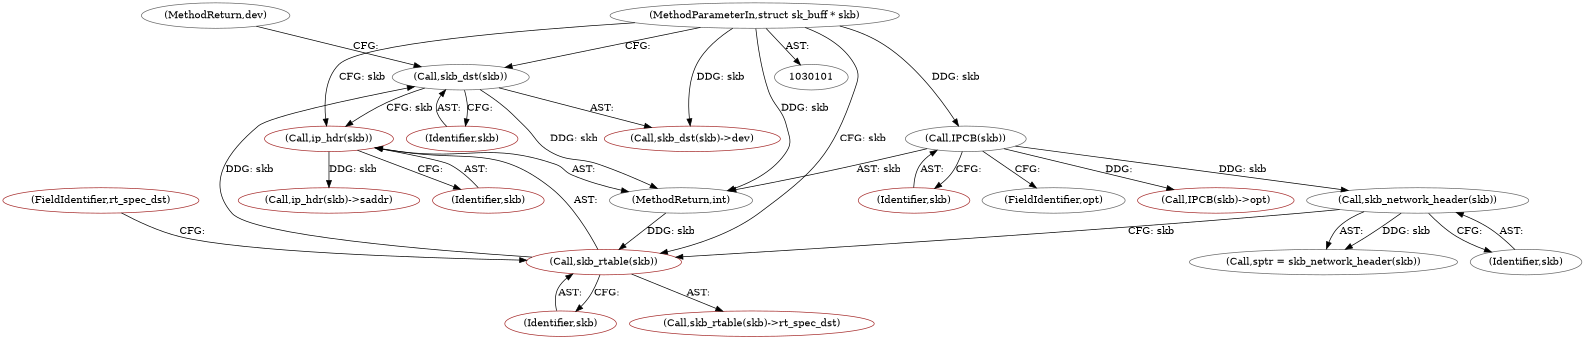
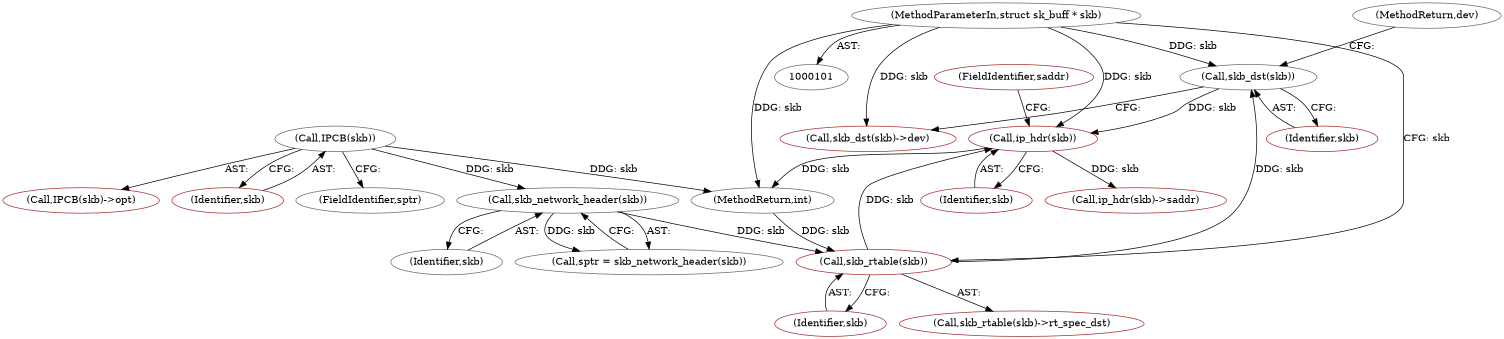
edge "(MethodParameterIn,struct sk_buff * skb)" -> "(Call,skb_dst(skb))": label "CFG: " -> "DDG: skb"
edge "(MethodParameterIn,struct sk_buff * skb)" -> "(Call,IPCB(skb))": removed, label "DDG: skb"
edge "(MethodParameterIn,struct sk_buff * skb)" -> "(Call,ip_hdr(skb))": label "CFG: skb" -> "DDG: skb"
node "1030101": label "1030101" -> "1000101"
node "(FieldIdentifier,saddr)": added
edge "(Call,skb_dst(skb))" -> "(Call,ip_hdr(skb))": label "CFG: skb" -> "DDG: skb"
edge "(Call,skb_dst(skb))" -> "(Call,skb_dst(skb)->dev)": label "AST: " -> "CFG: "
edge "(Call,skb_dst(skb))" -> "(MethodReturn,int)": removed, label "DDG: skb"
edge "(Call,ip_hdr(skb))" -> "(MethodReturn,int)": label "AST: " -> "DDG: skb"
edge "(Call,IPCB(skb))" -> "(MethodReturn,int)": label "AST: skb" -> "DDG: skb"
edge "(Call,IPCB(skb))" -> "(Call,IPCB(skb)->opt)": label "DDG: " -> "AST: "
node "(FieldIdentifier,rt_spec_dst)": removed
edge "(Call,skb_rtable(skb))" -> "(Call,ip_hdr(skb))": label "AST: " -> "DDG: skb"
node "(FieldIdentifier,opt)": label "(FieldIdentifier,opt)" -> "(FieldIdentifier,sptr)"
edge "(Call,skb_network_header(skb))" -> "(Call,skb_rtable(skb))": label "CFG: skb" -> "DDG: skb"
edge "(Call,sptr = skb_network_header(skb))" -> "(Call,skb_network_header(skb))": added, label "CFG:"
